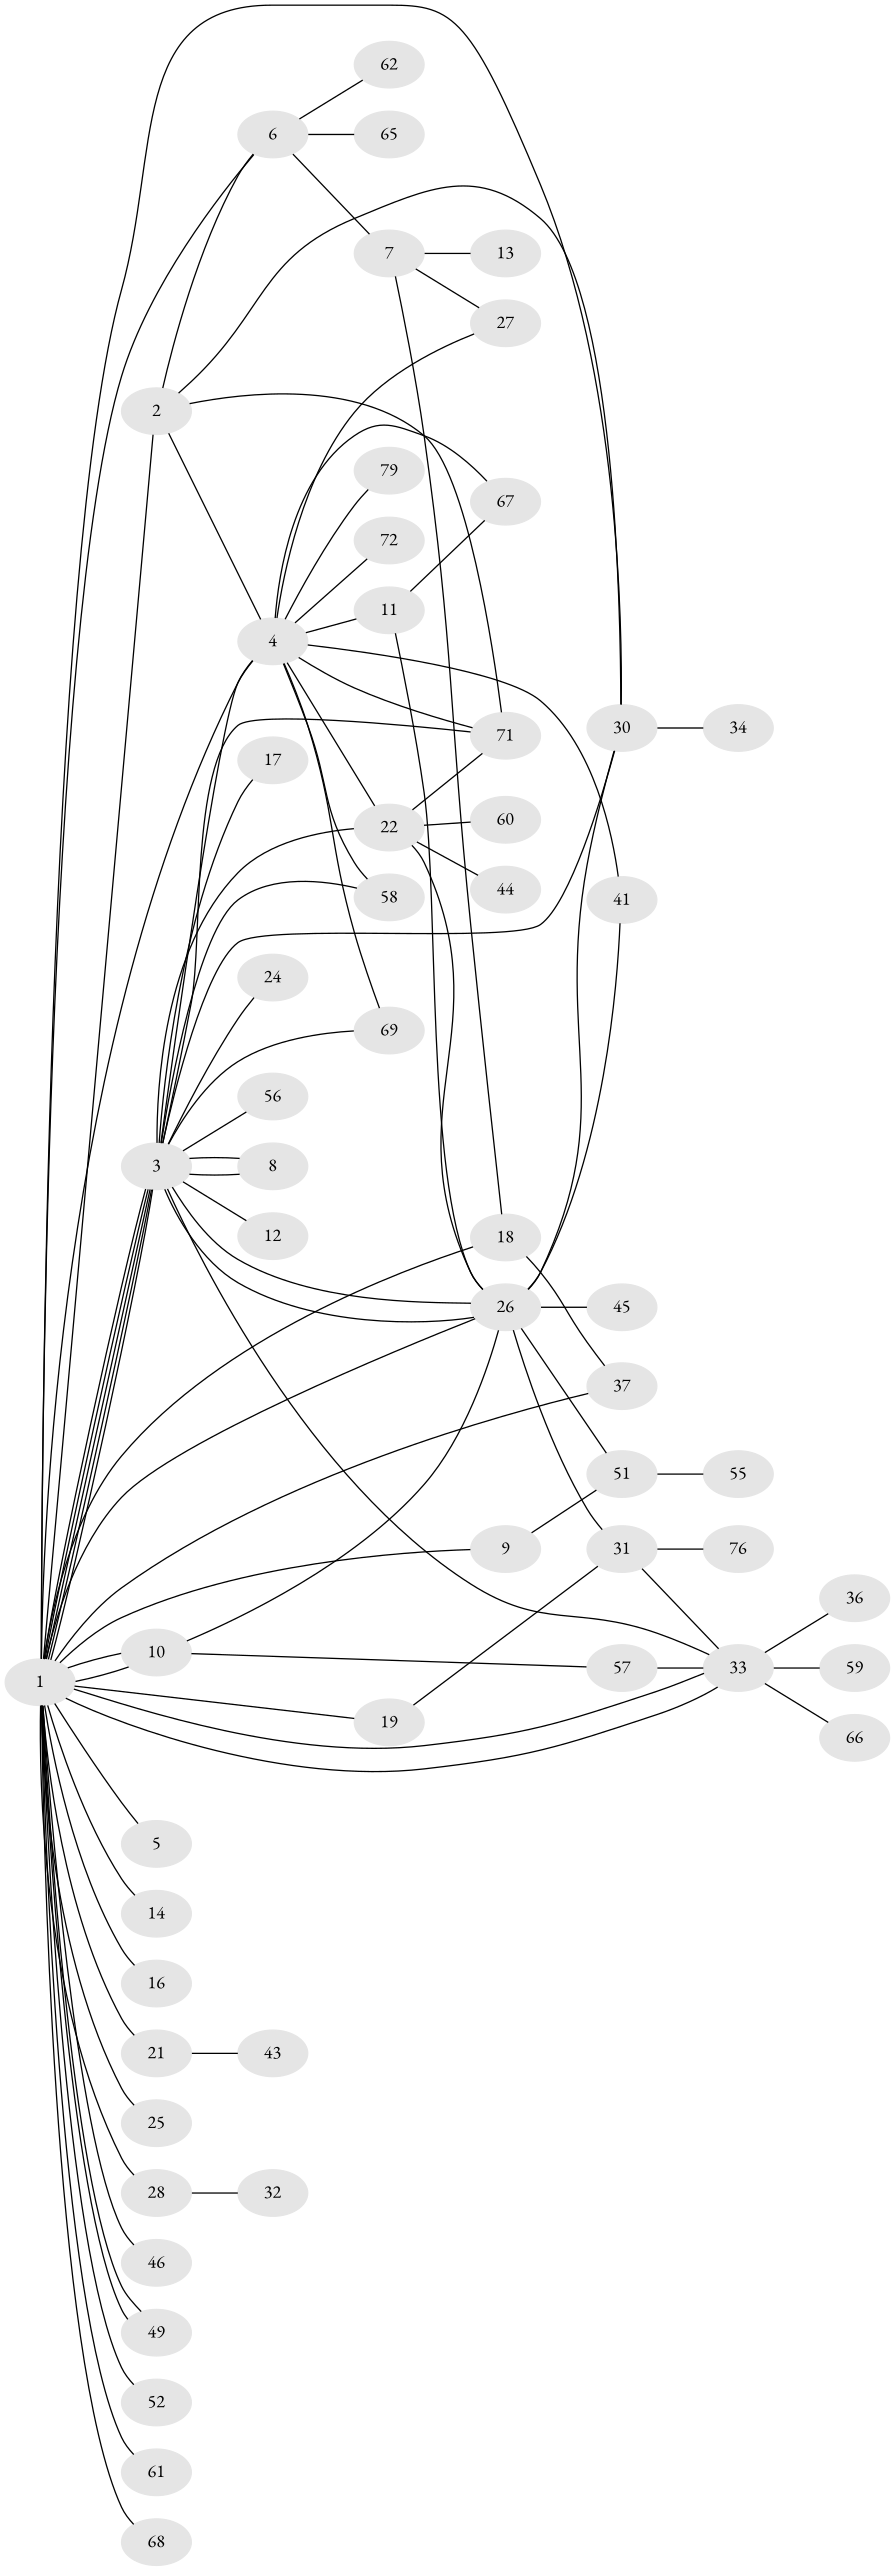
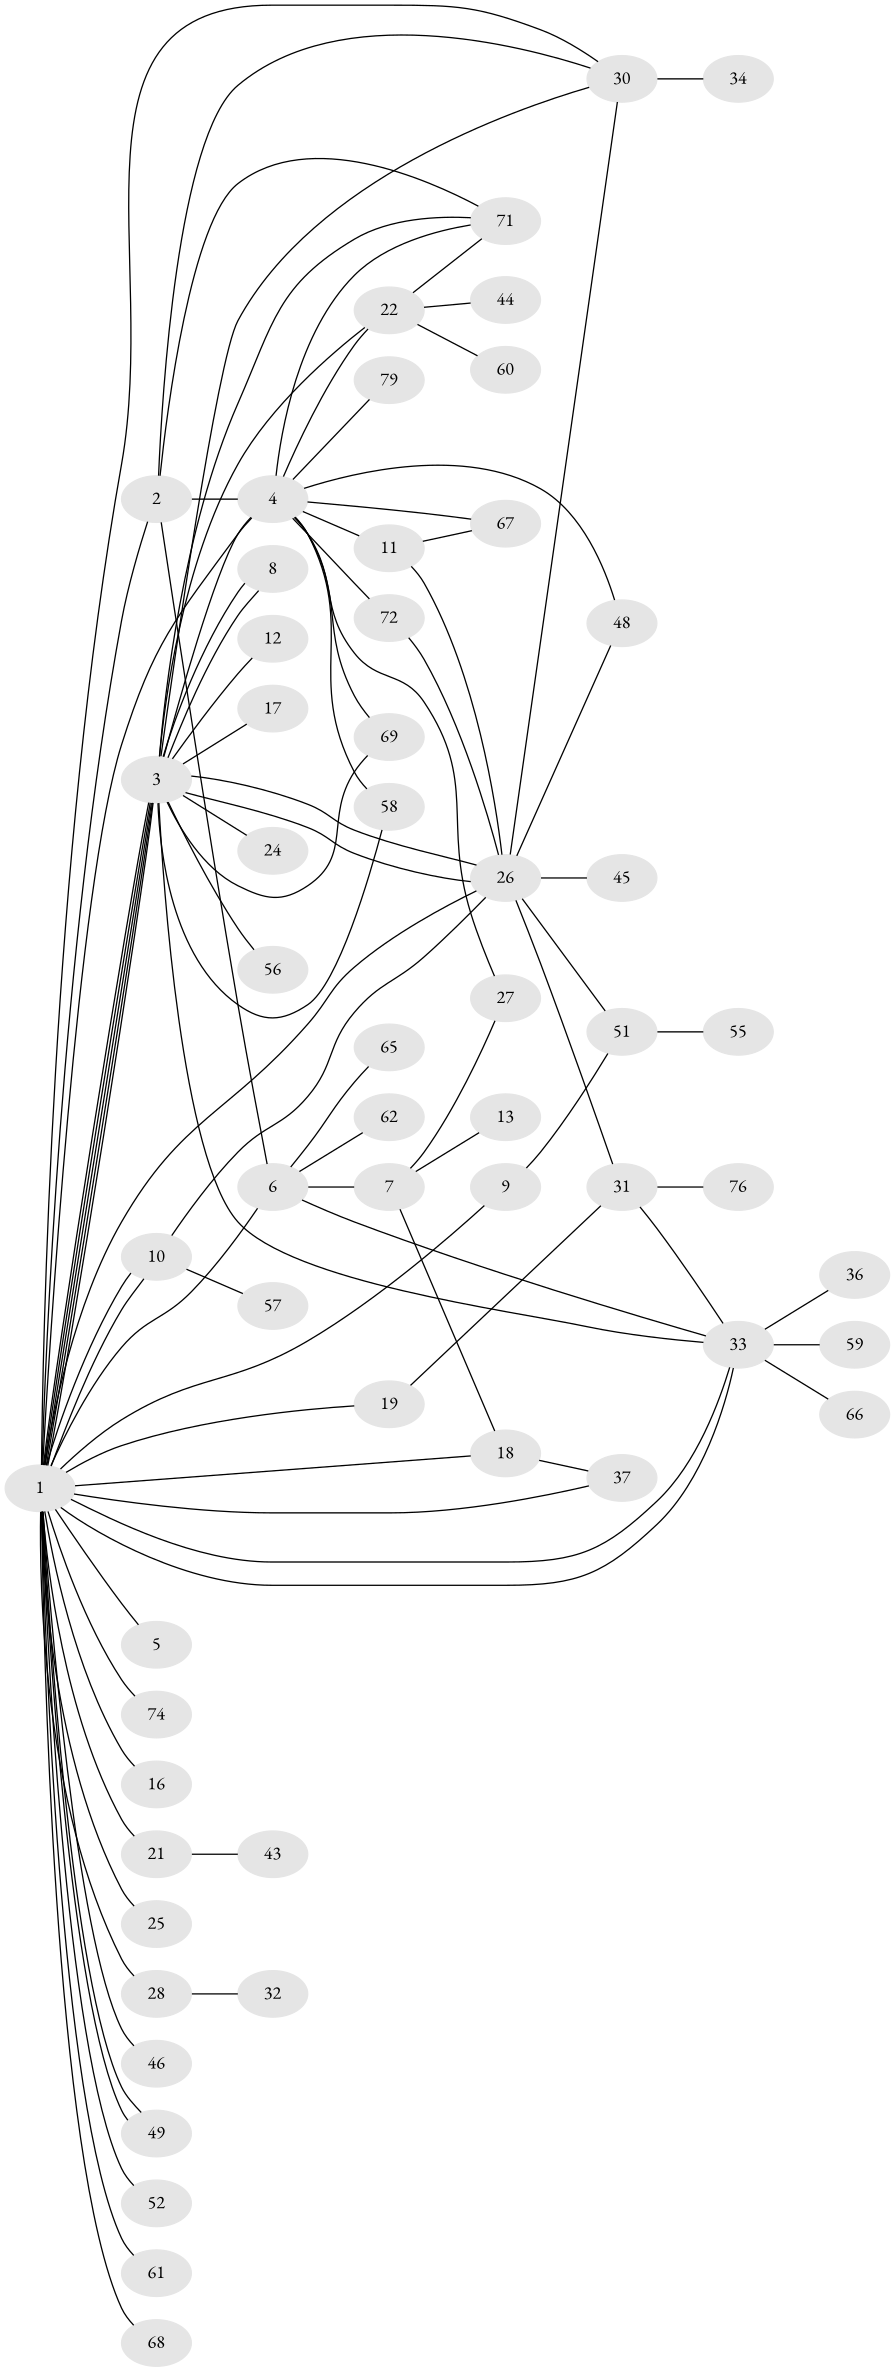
node "41": label "41" -> "48"
edge "22" -- "26": now "72" -- "26"
edge "57" -- "33": now "6" -- "33"
node "14": label "14" -> "74"
